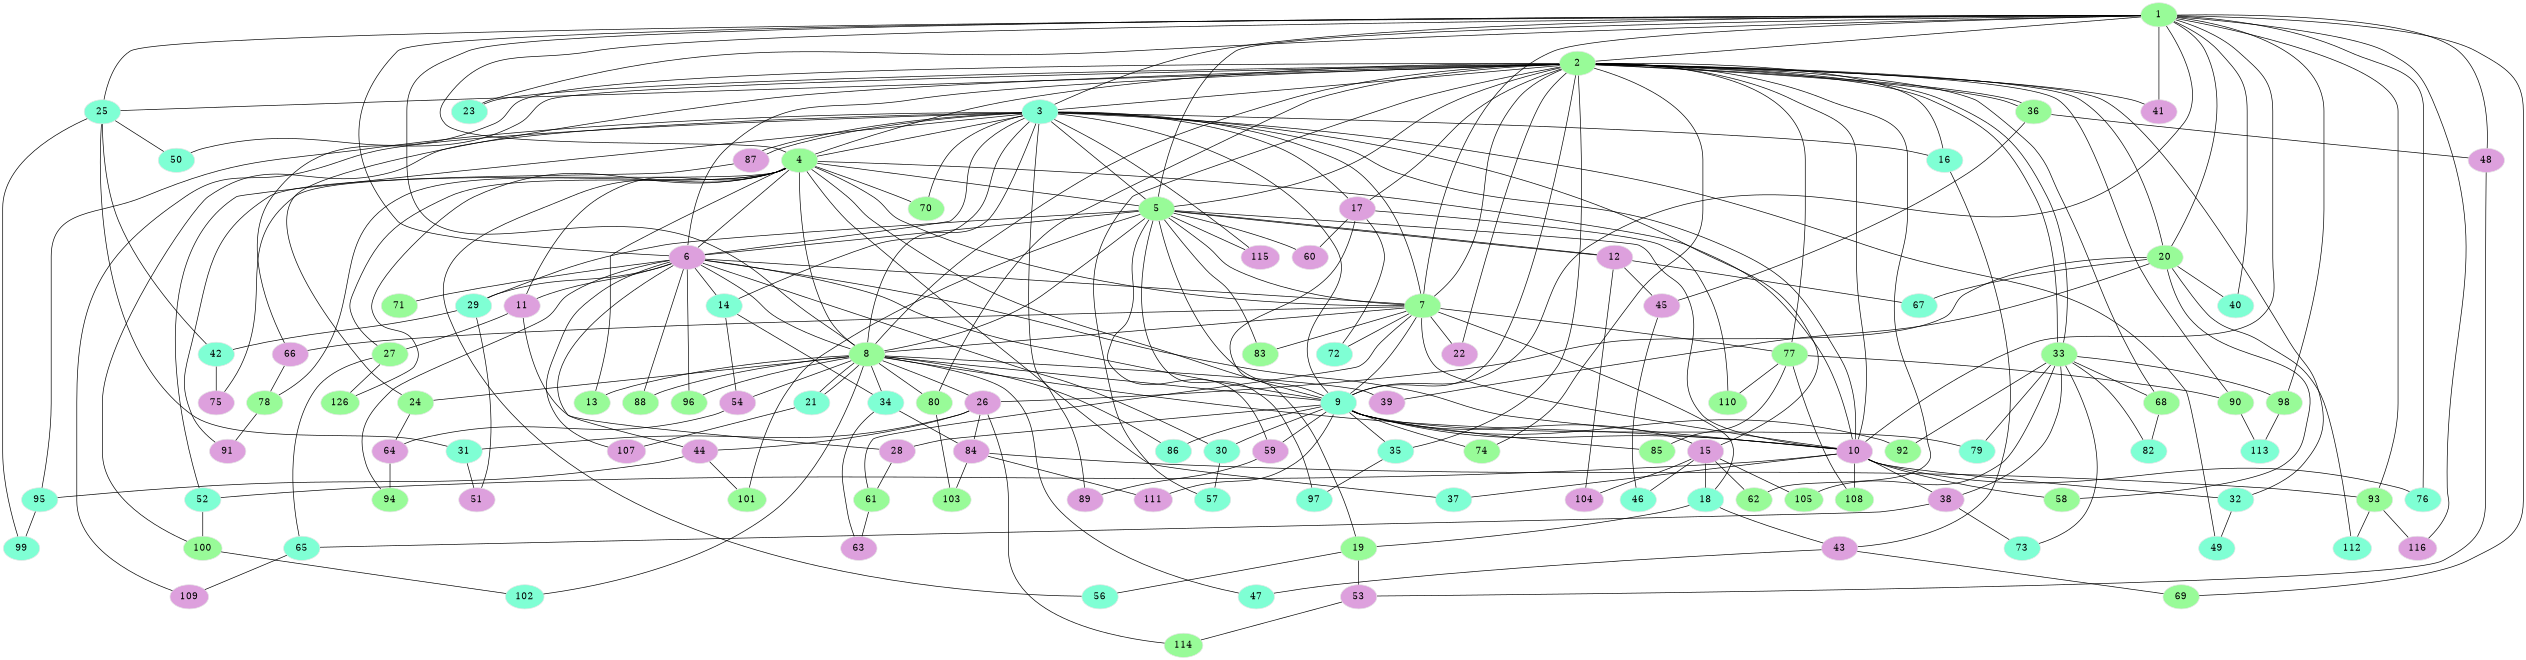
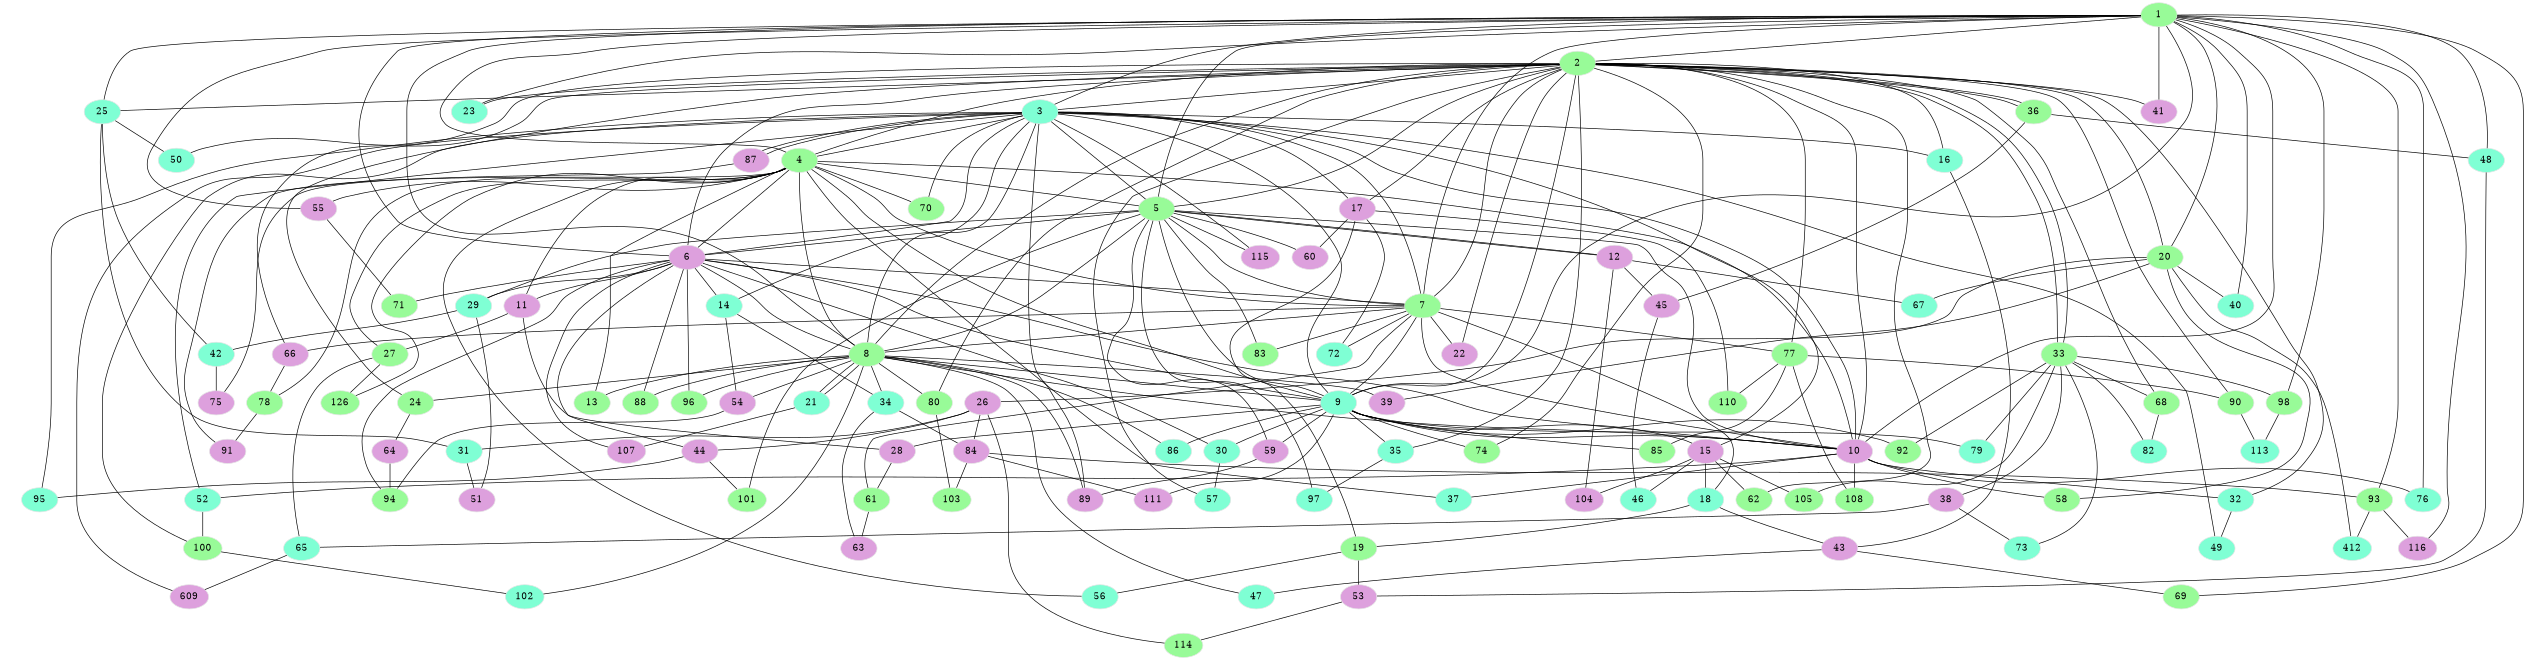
node "48": fillcolor plum -> aquamarine
node "55": added
edge "8" -- "26": now "8" -- "89"
edge "54" -- "64": now "54" -- "94"
edge "10" -- "38": removed
node "99": removed
node "112": label "112" -> "412"
node "109": label "109" -> "609"
